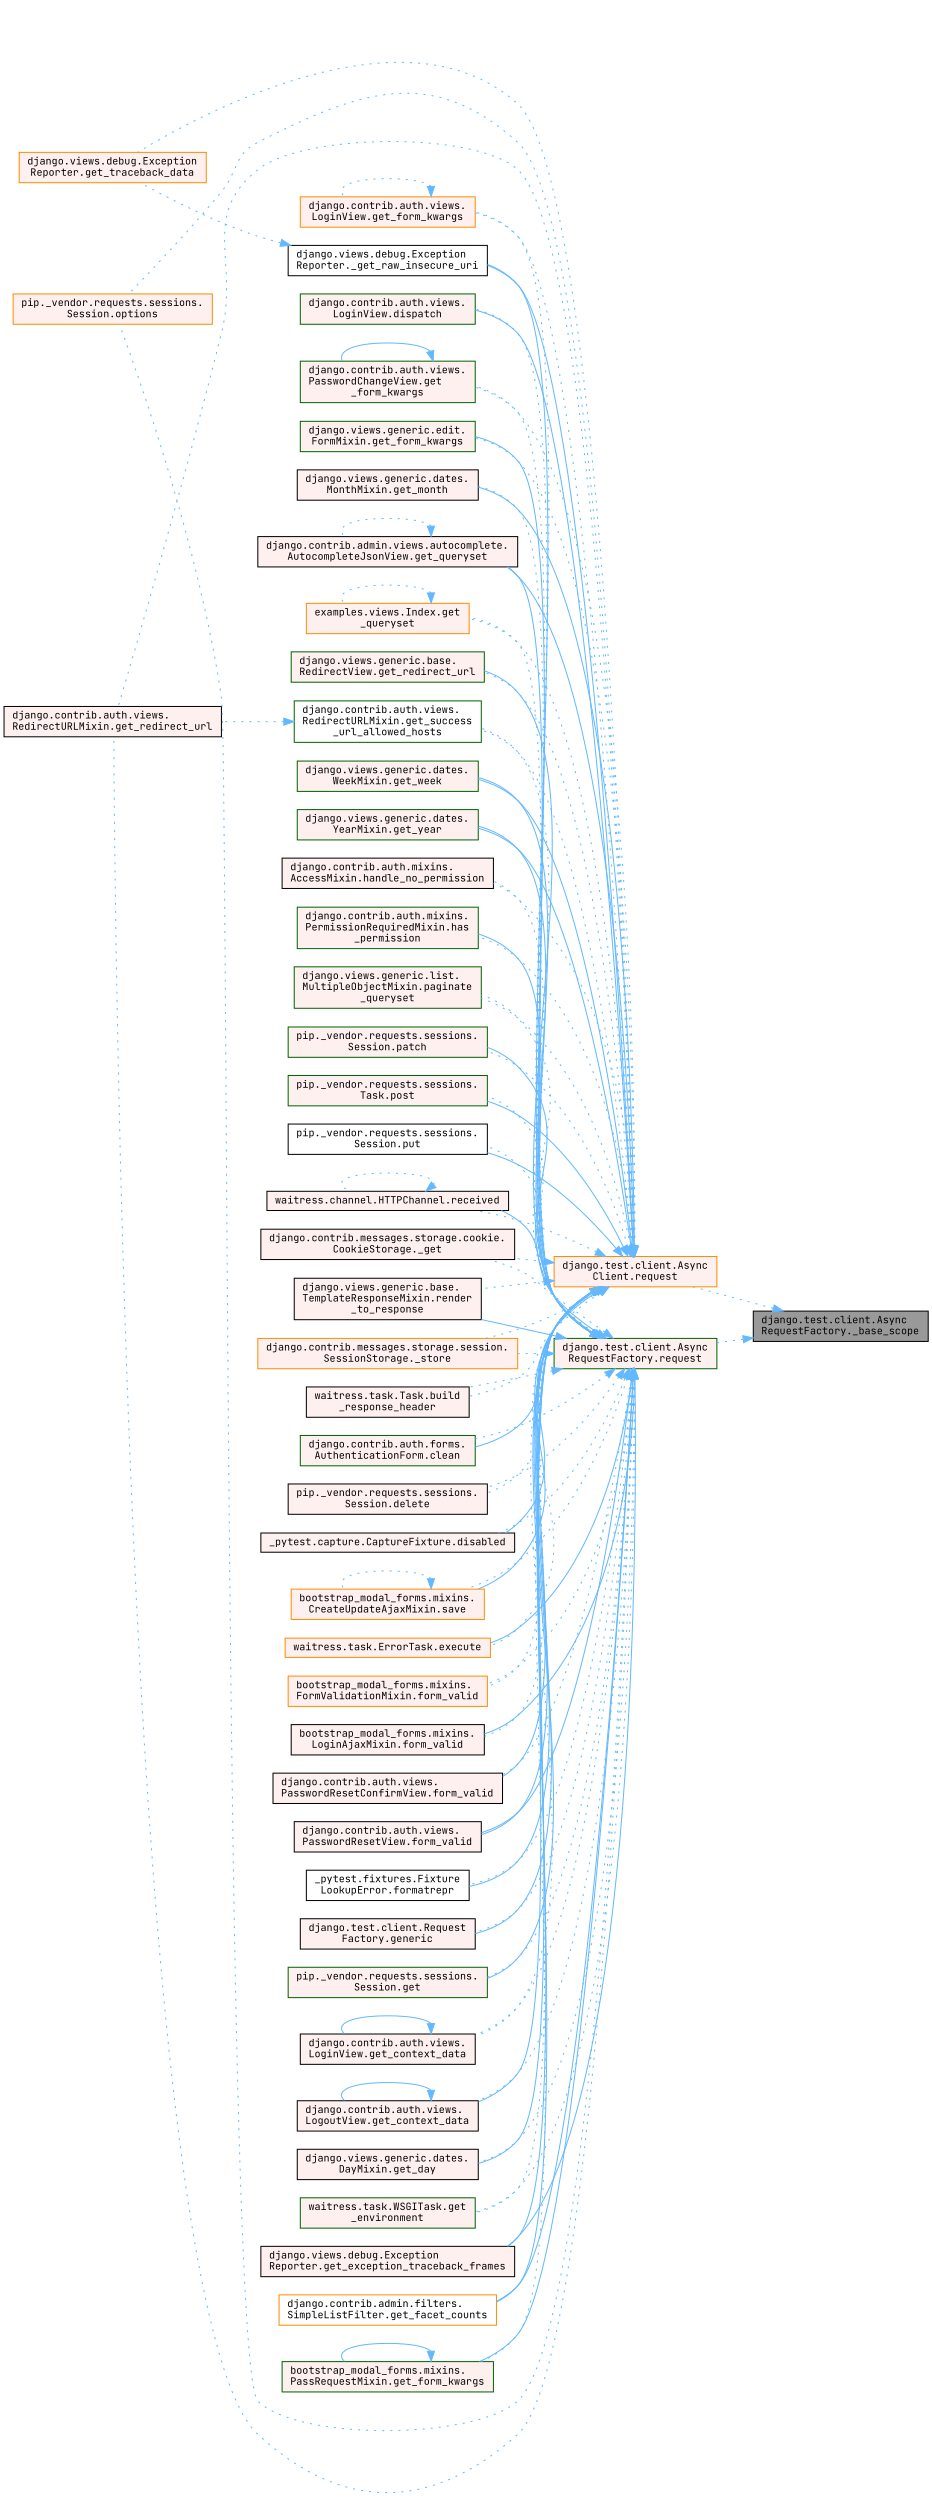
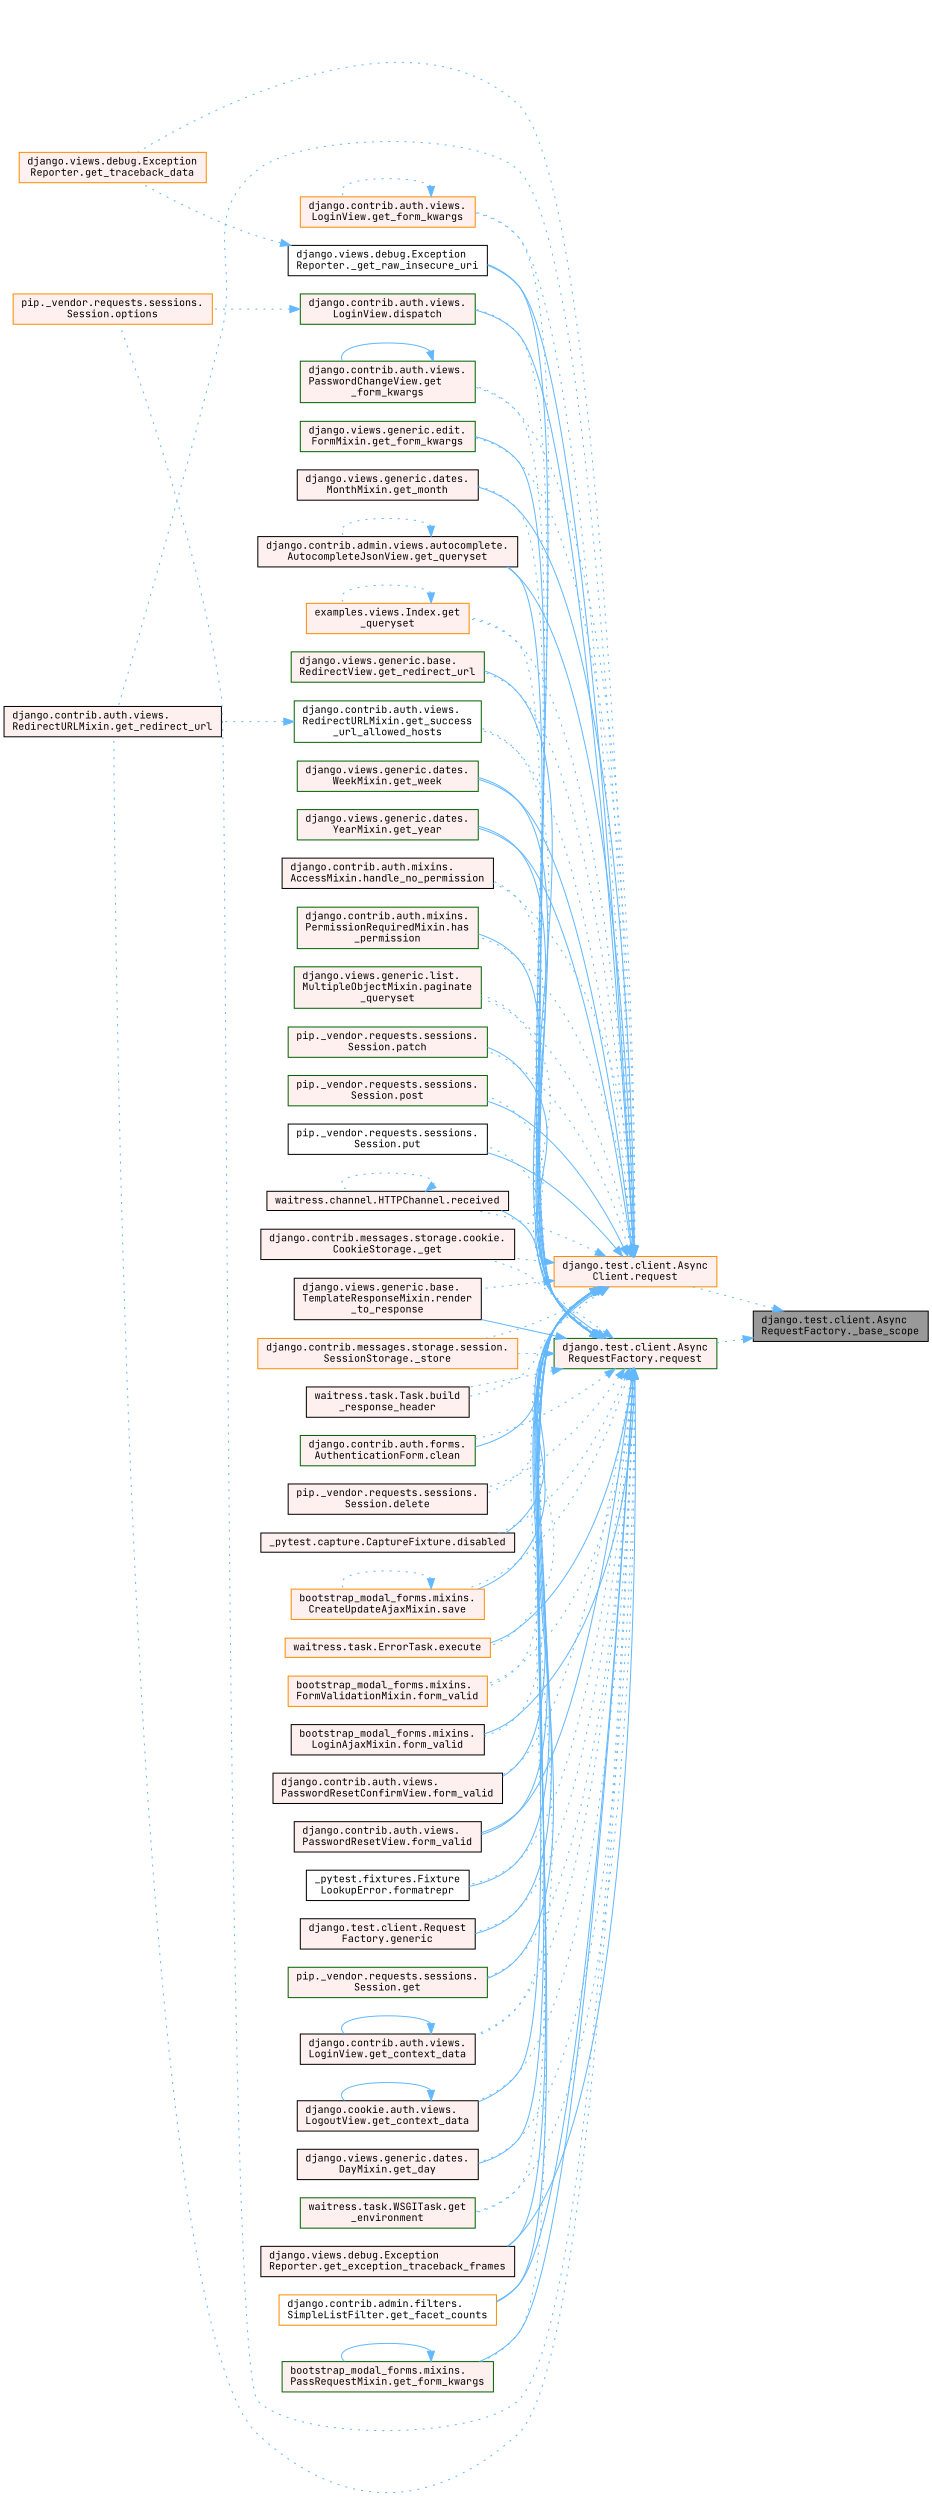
edge "pip._vendor.requests.sessions. Session.options" -> "django.test.client.Async Client.request": now "pip._vendor.requests.sessions. Session.options" -> "django.contrib.auth.views. LoginView.dispatch"
node "pip._vendor.requests.sessions. Task.post": label "pip._vendor.requests.sessions. Task.post" -> "pip._vendor.requests.sessions. Session.post"
node "django.contrib.auth.views. LogoutView.get_context_data": label "django.contrib.auth.views. LogoutView.get_context_data" -> "django.cookie.auth.views. LogoutView.get_context_data"
